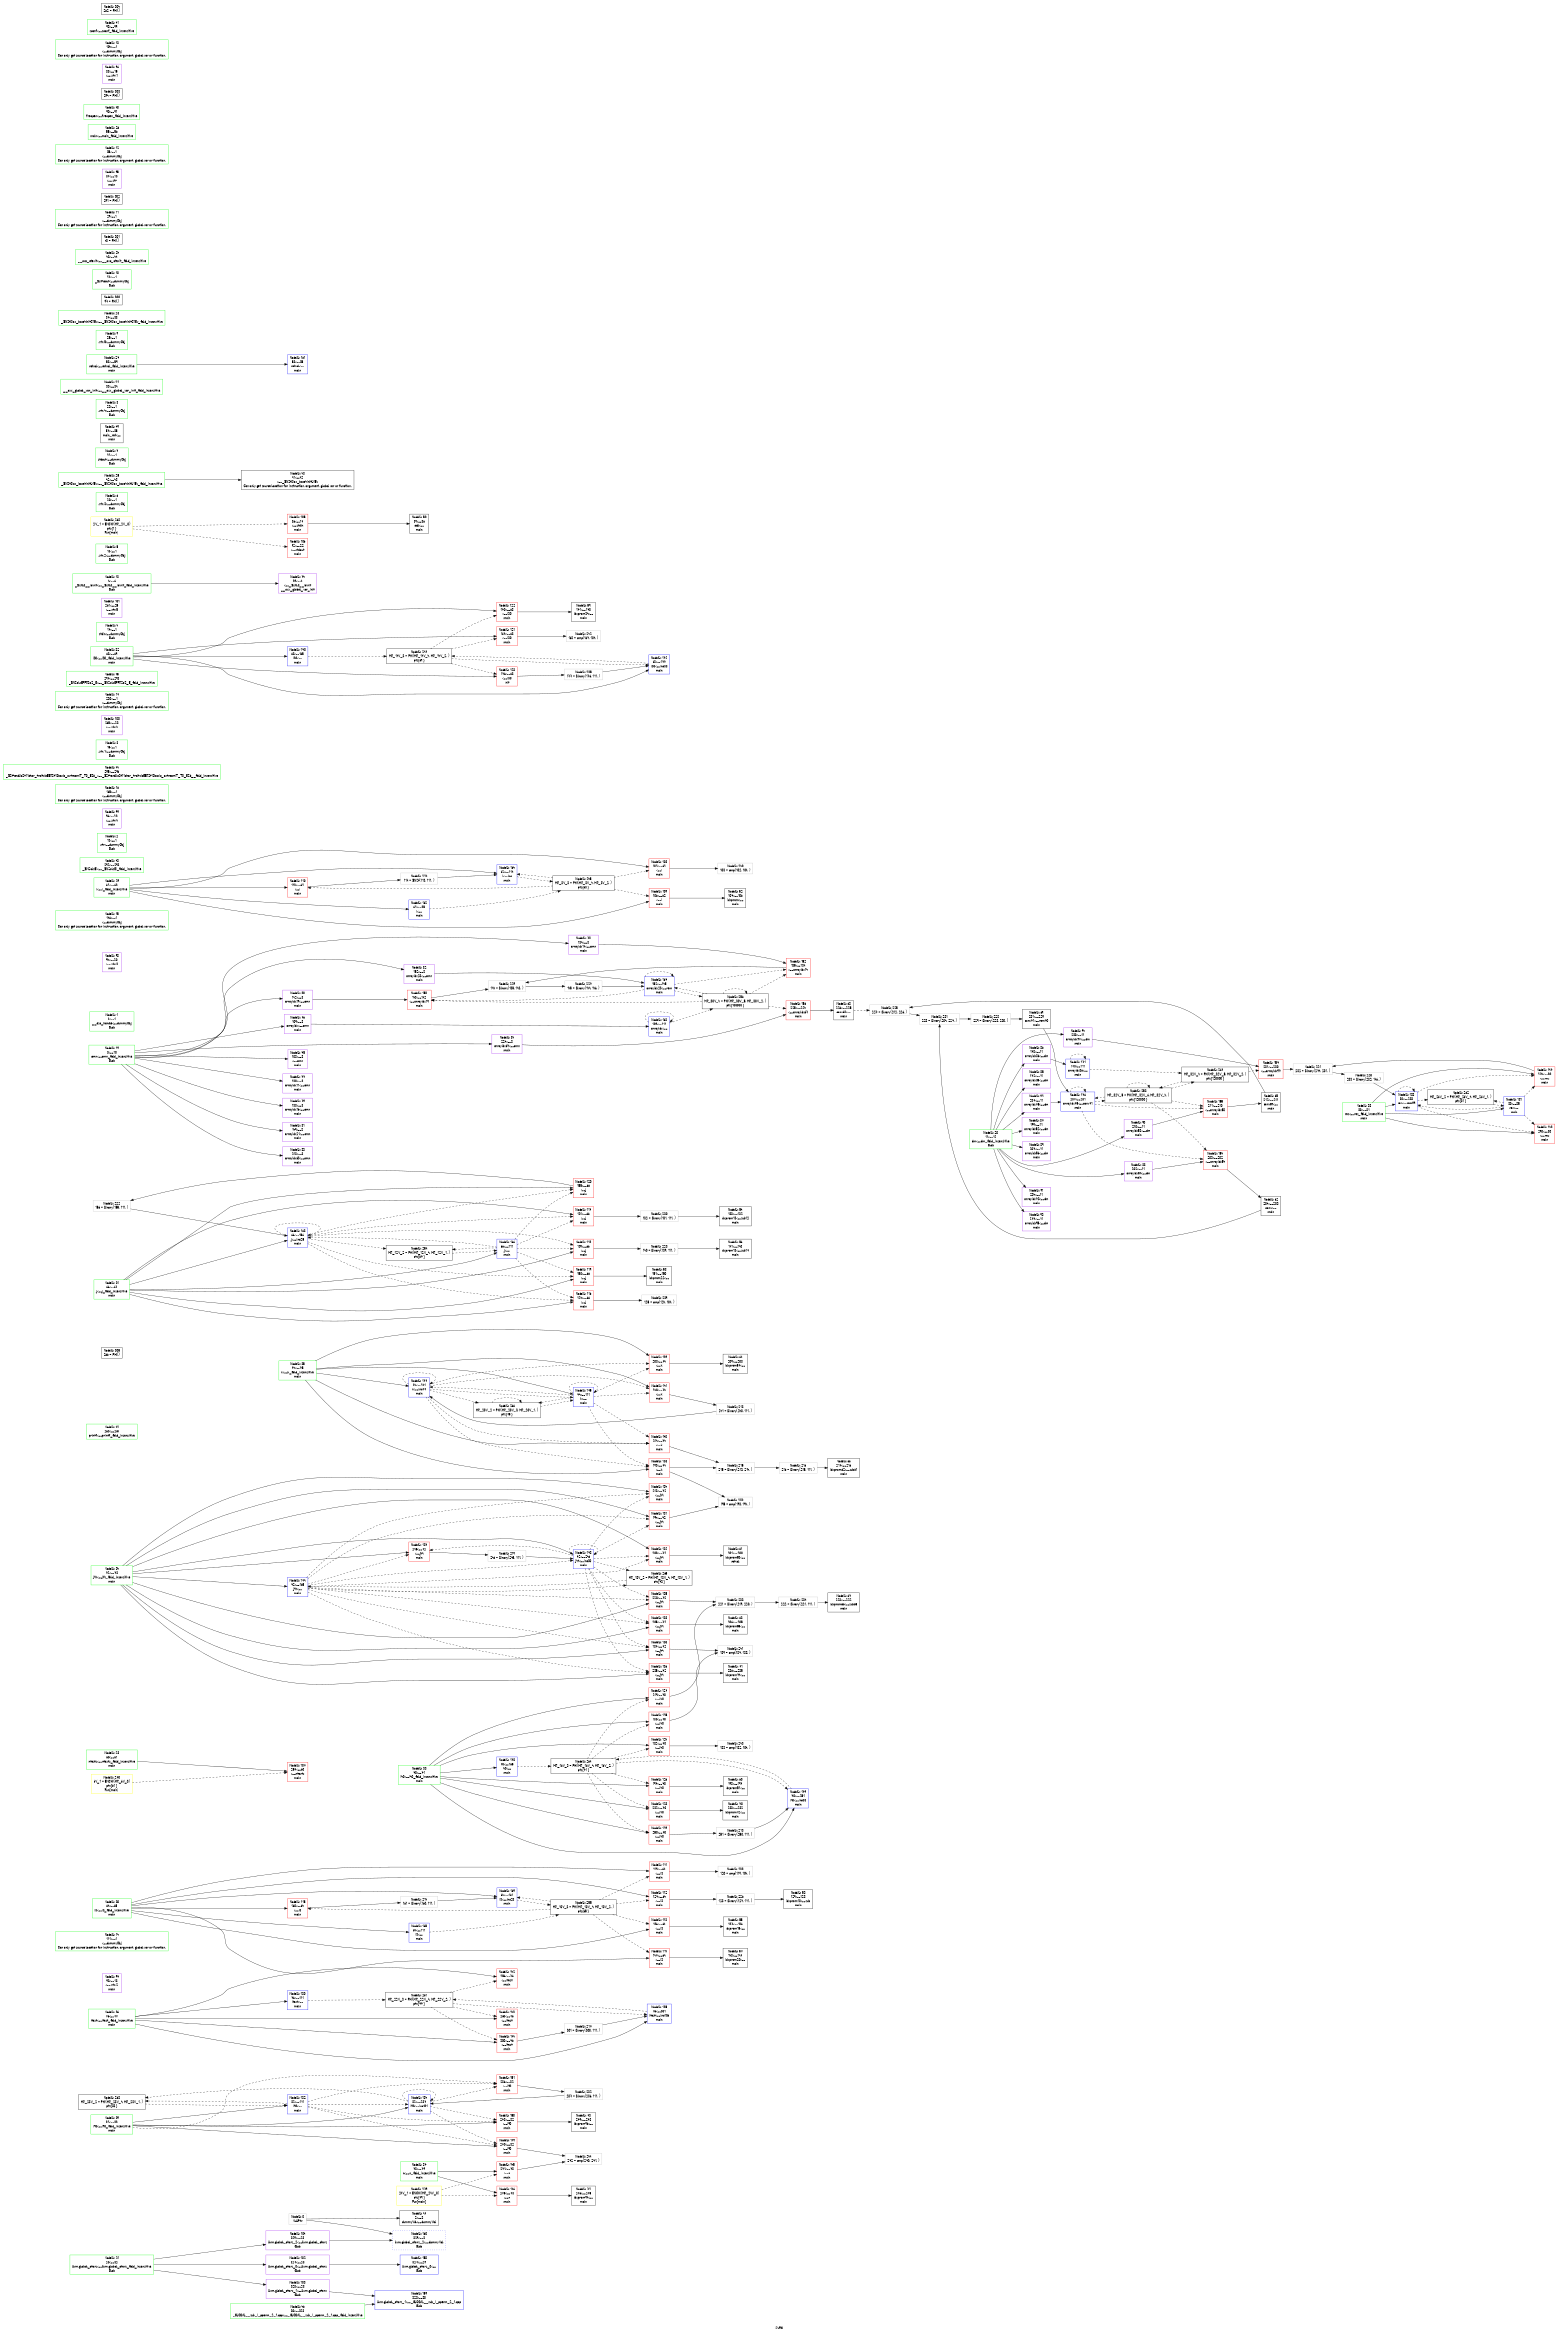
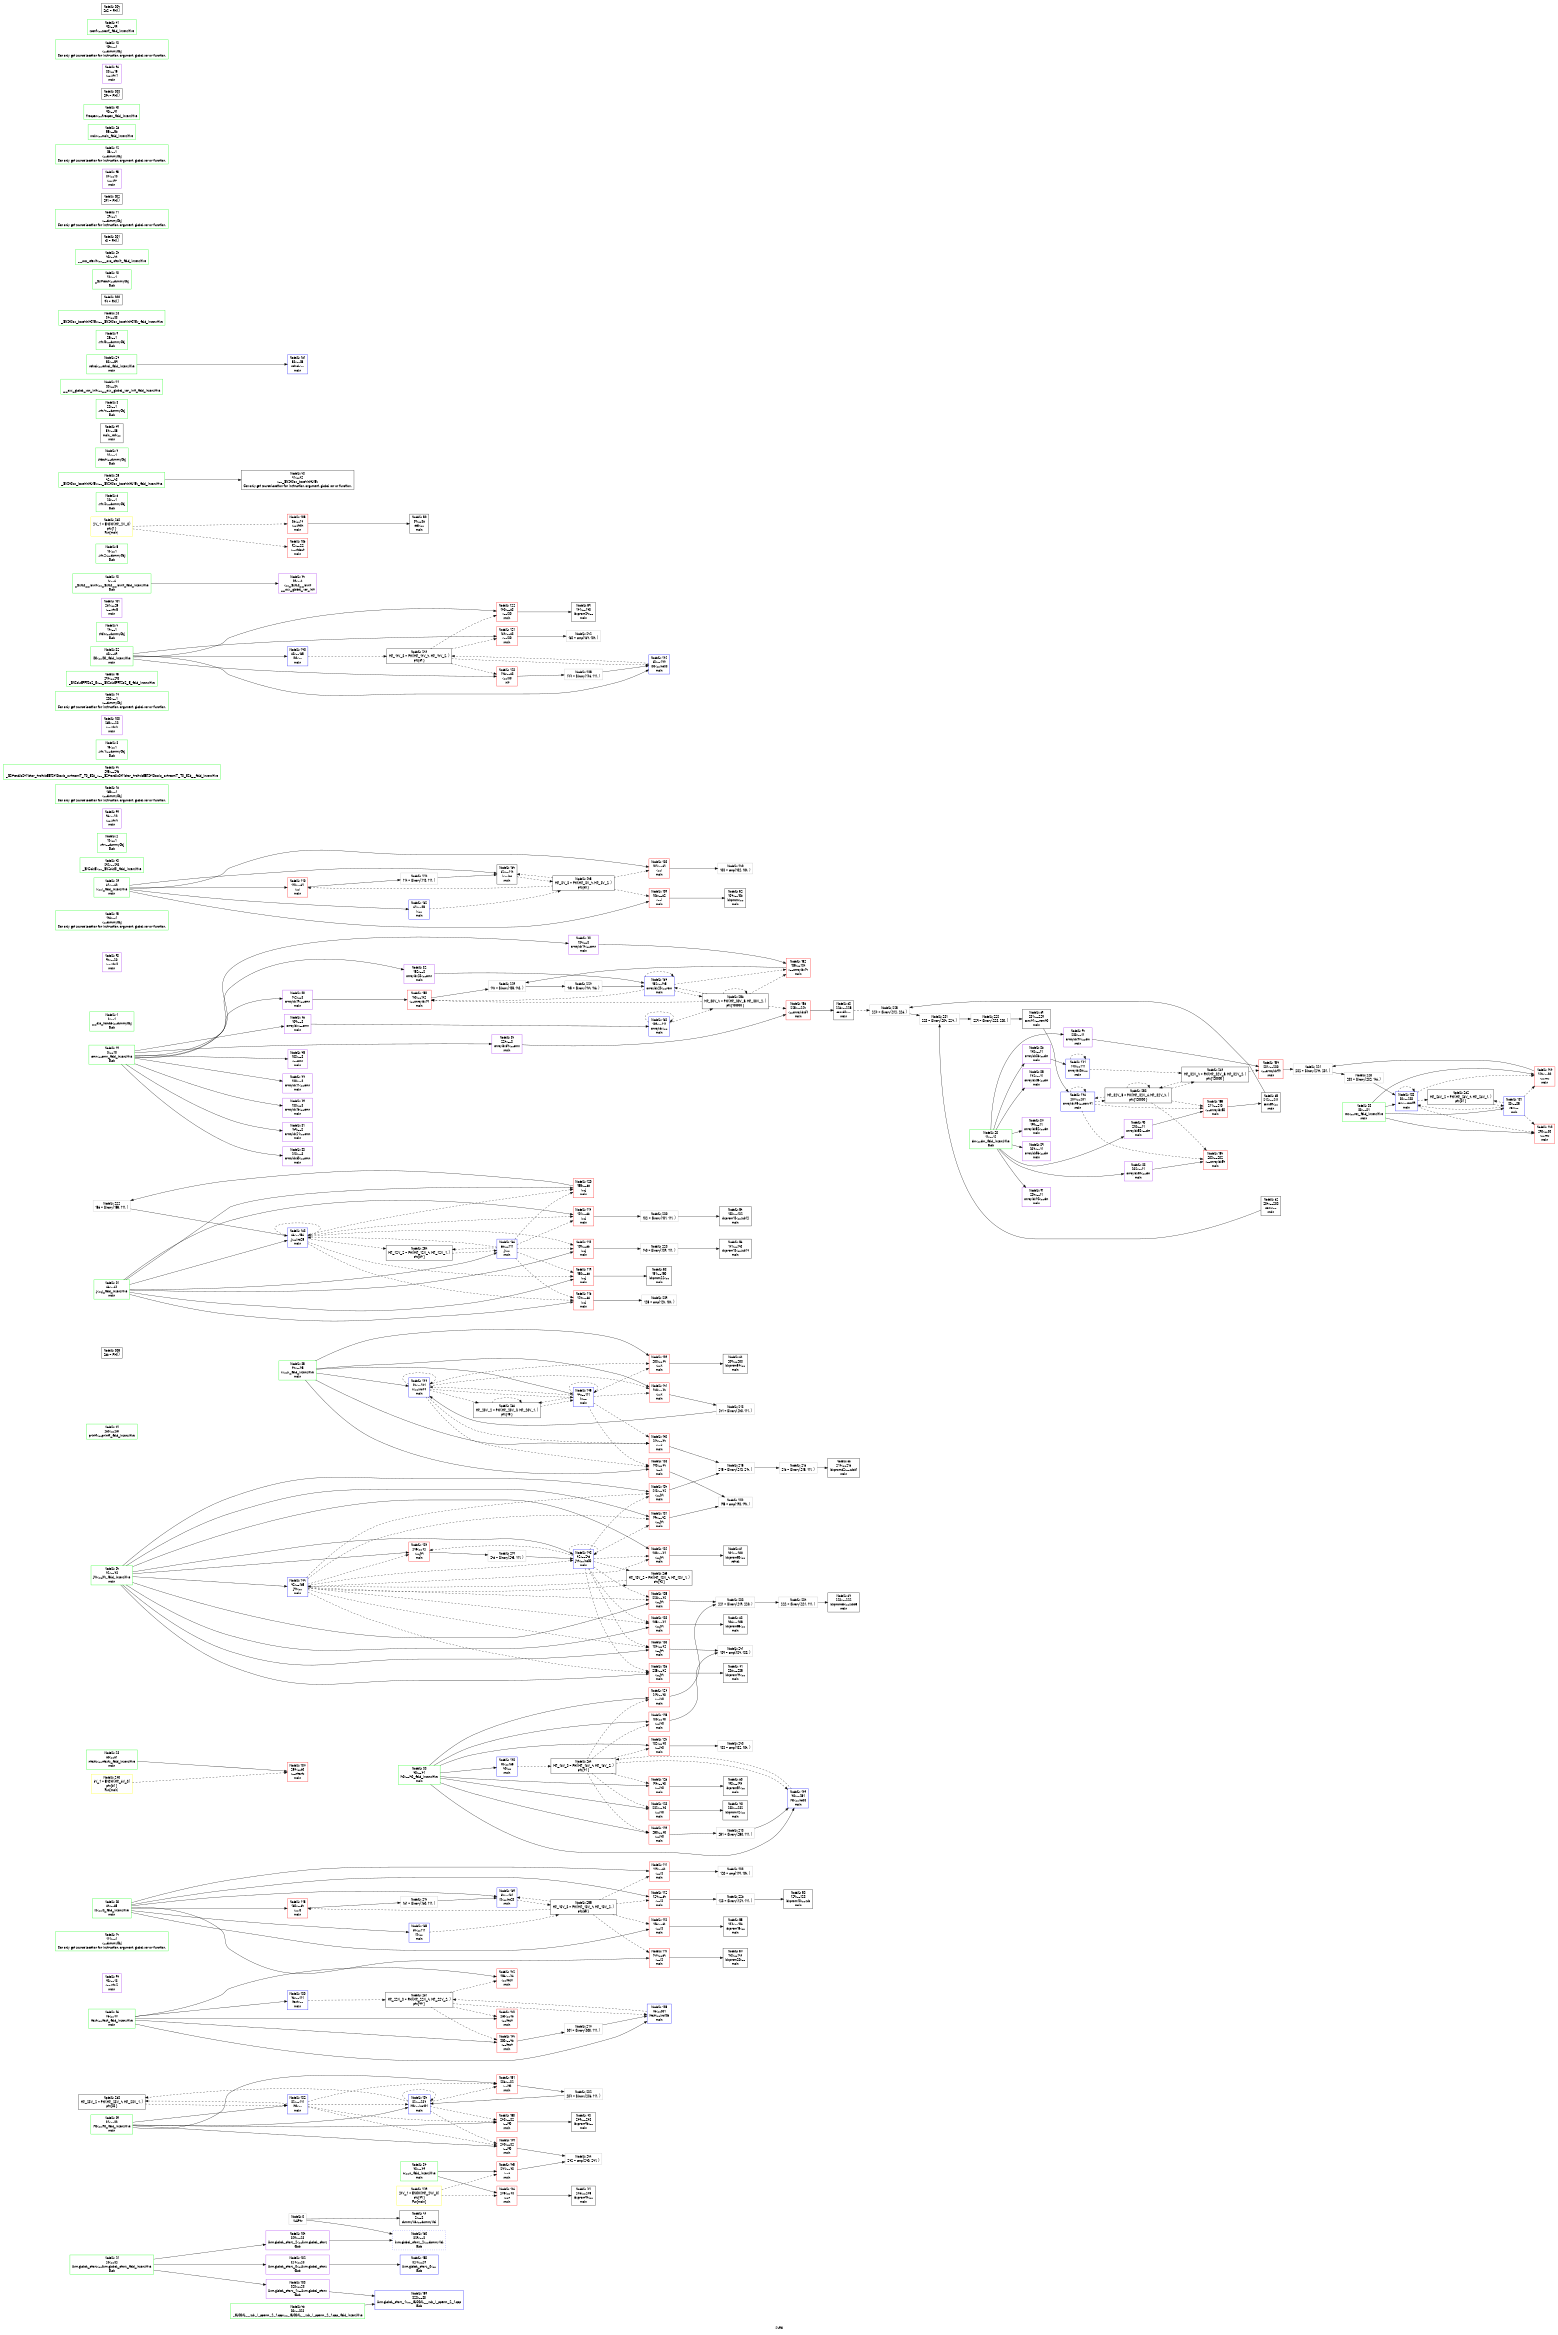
node "NodeID: 164": color blue -> black
node "NodeID: 224": text "114 = ZNSt(113, 111, )" -> "114 = Binary(113, 111, )"
node "NodeID: 92": removed
edge "NodeID: 154" -> "NodeID: 62": removed
node "NodeID: 93": removed
edge "NodeID: 138" -> "NodeID: 215": now "NodeID: 134" -> "NodeID: 215"
edge "NodeID: 39" -> "NodeID: 151": style dashed -> solid
